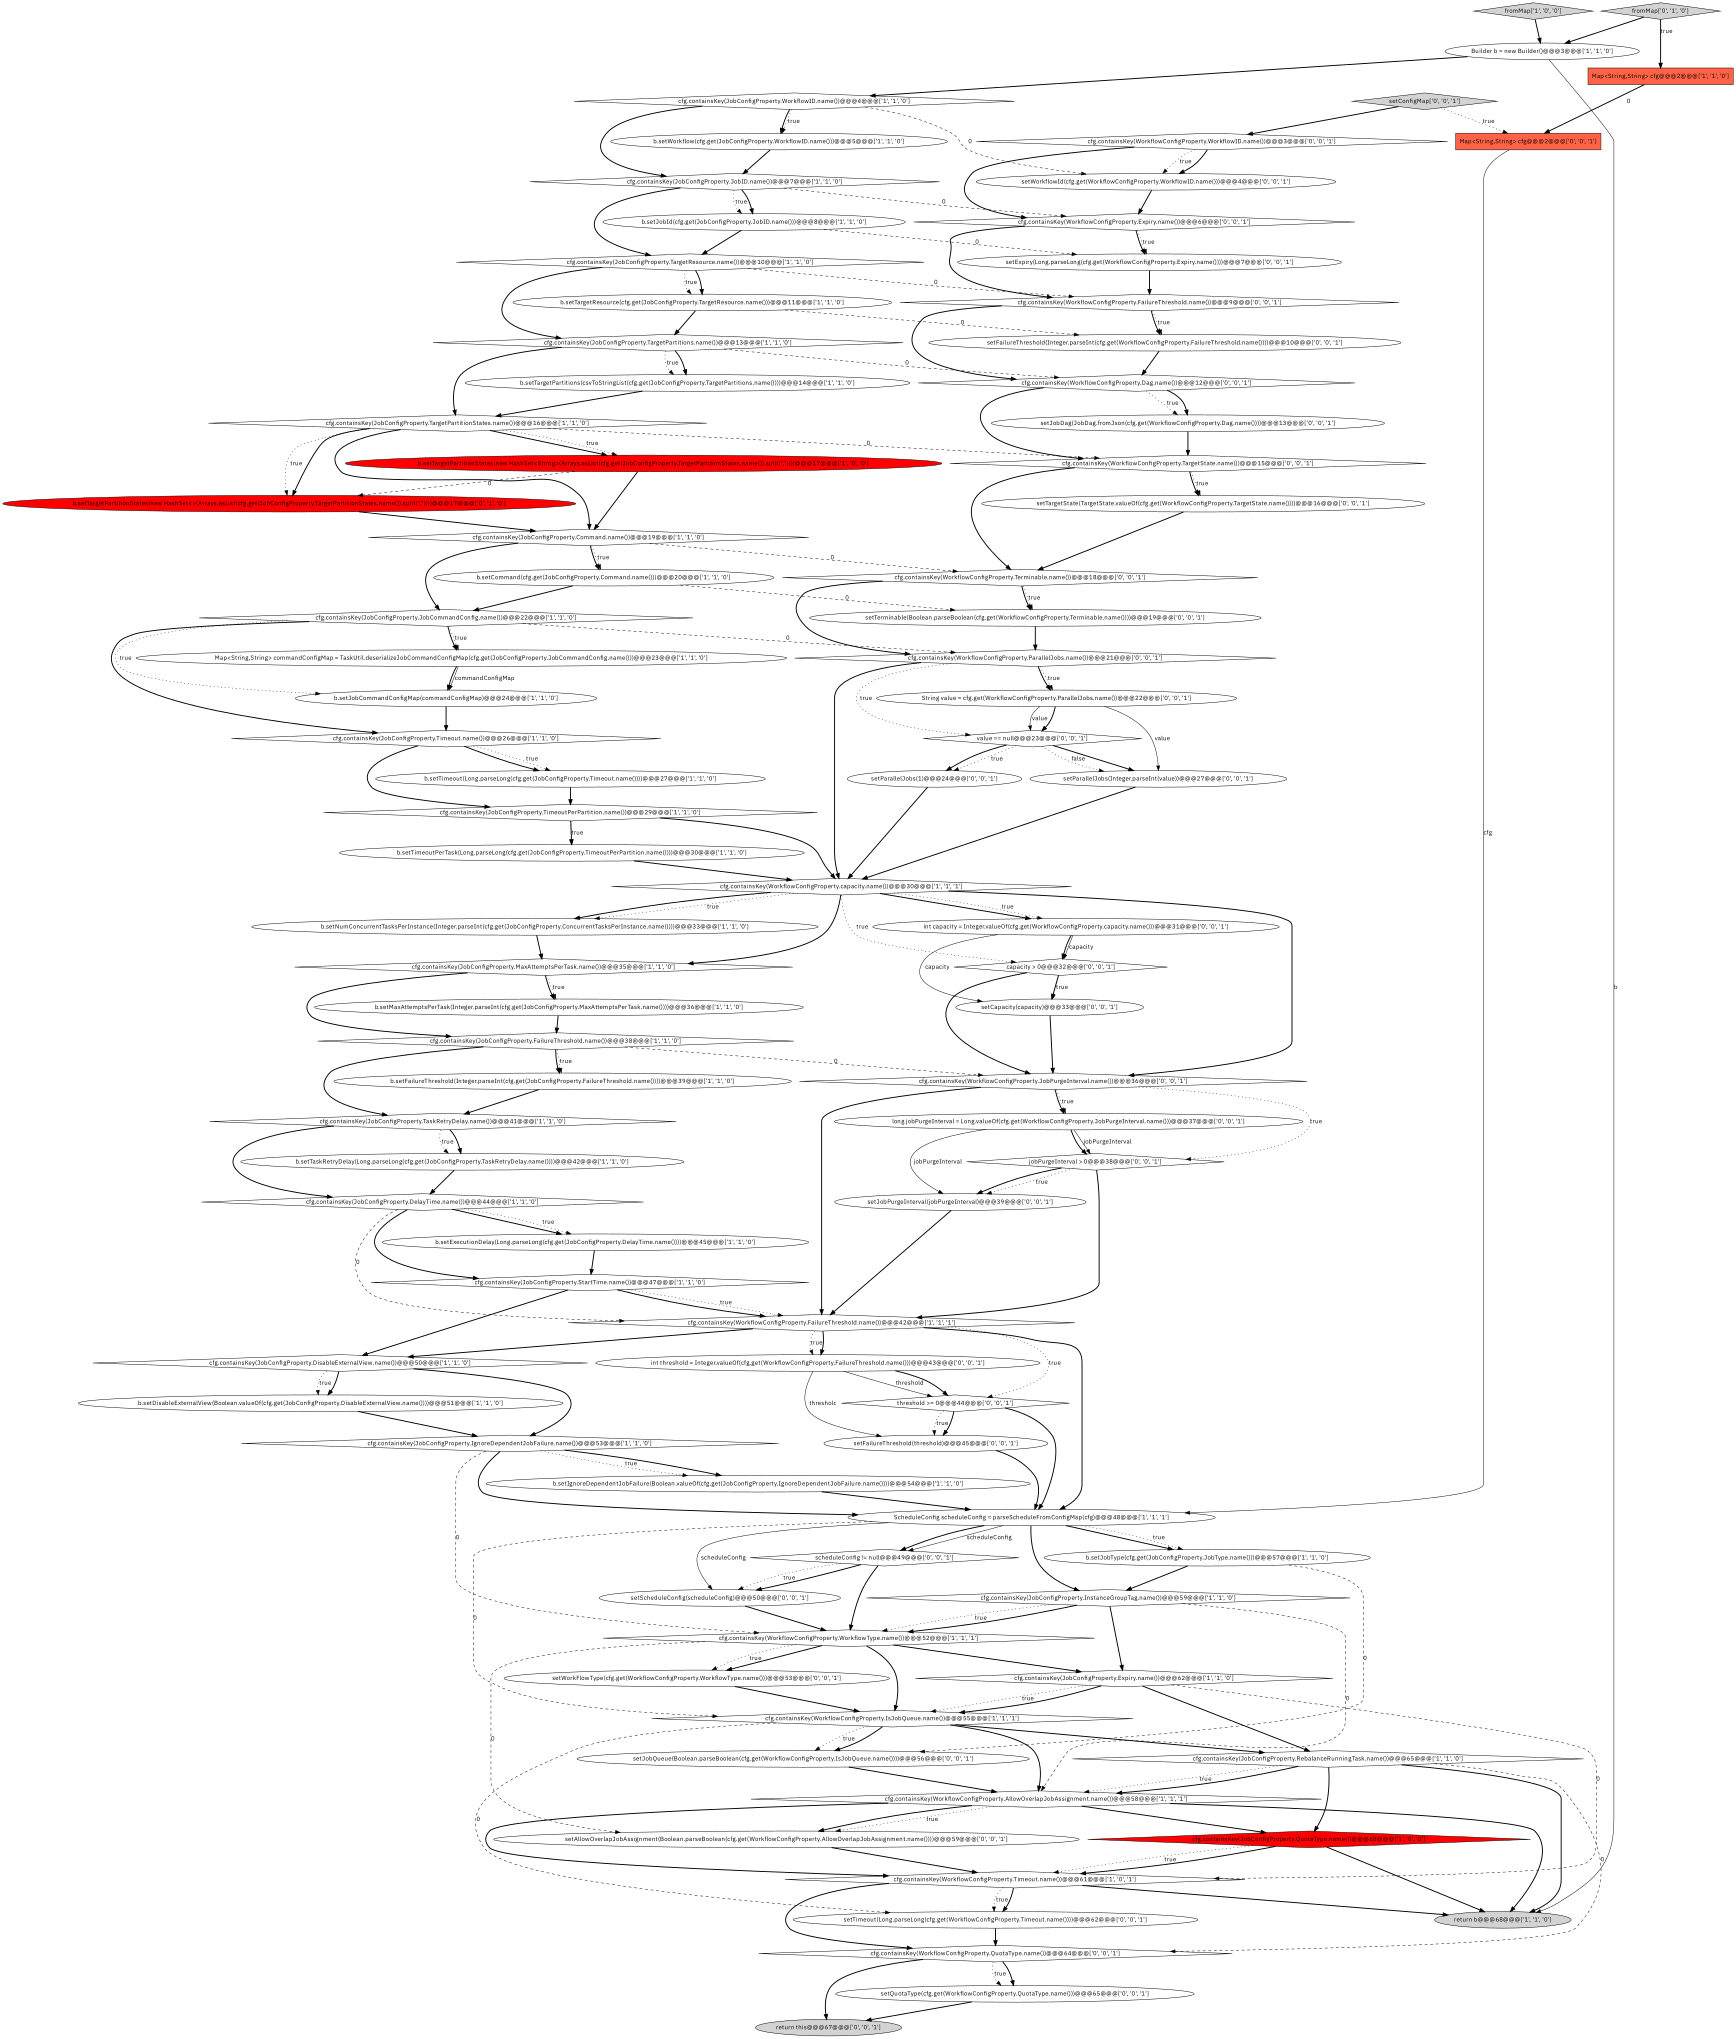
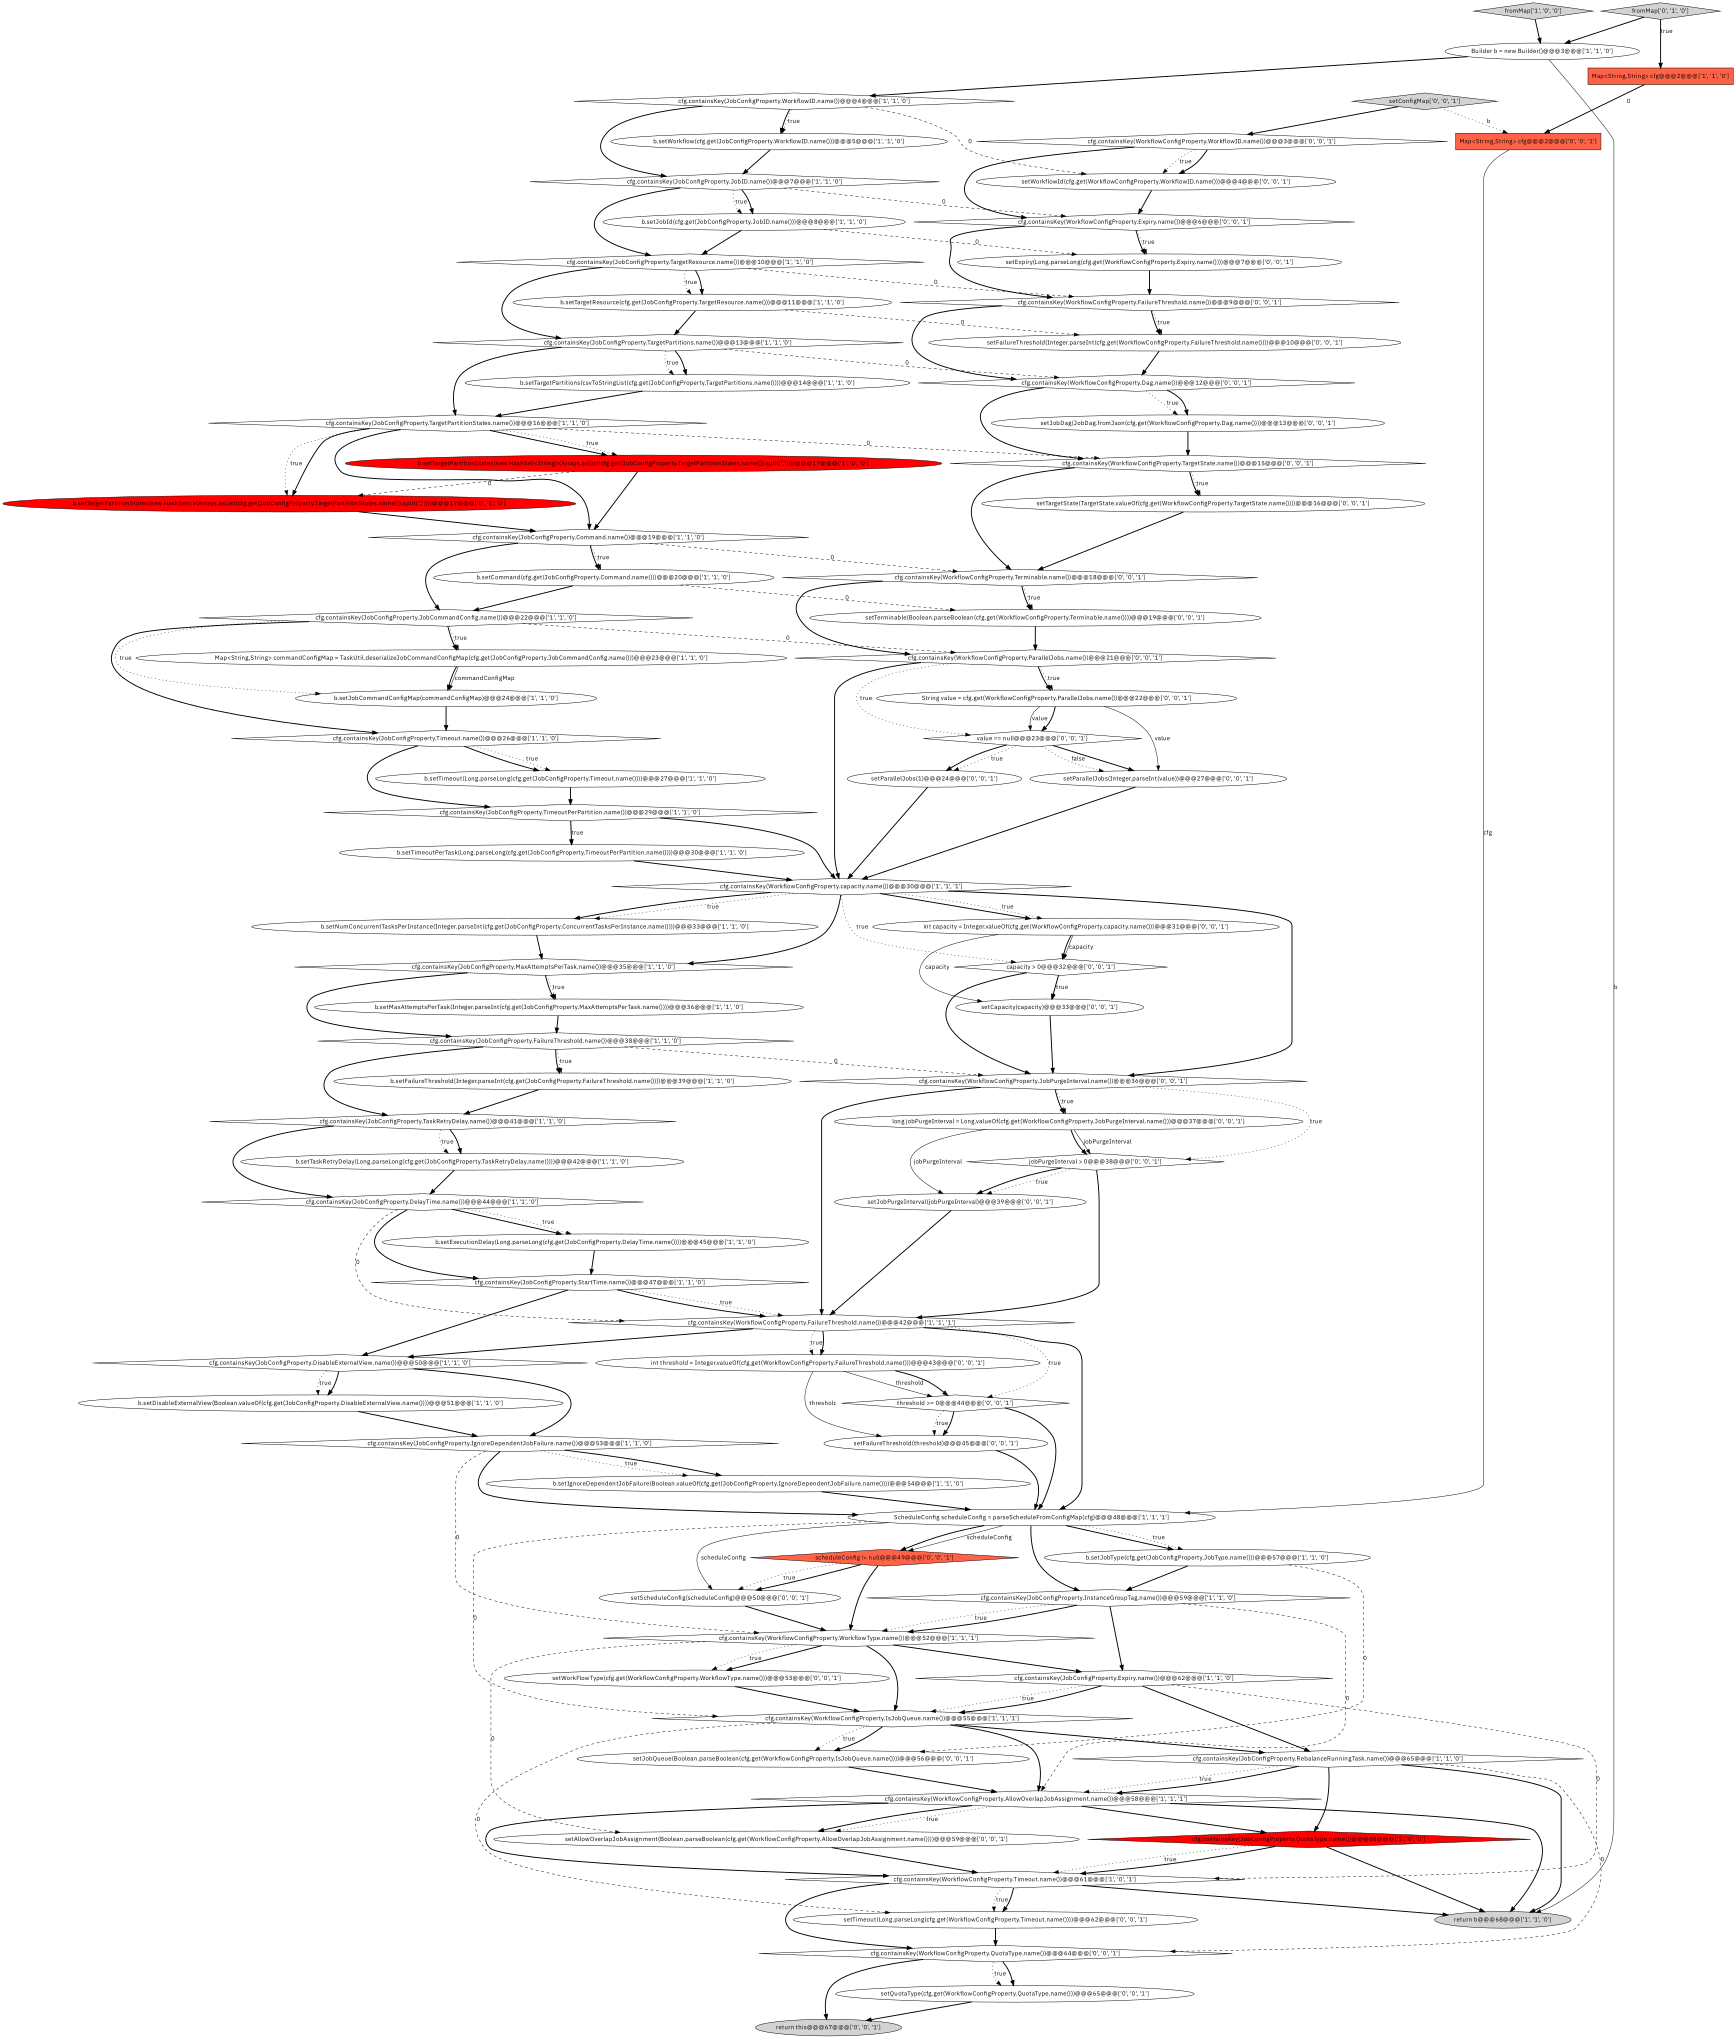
edge "setConfigMap['0', '0', '1']" -> "Map<String,String> cfg@@@2@@@['0', '0', '1']": label "true" -> "b"
node "scheduleConfig != null@@@49@@@['0', '0', '1']": fillcolor white -> tomato
